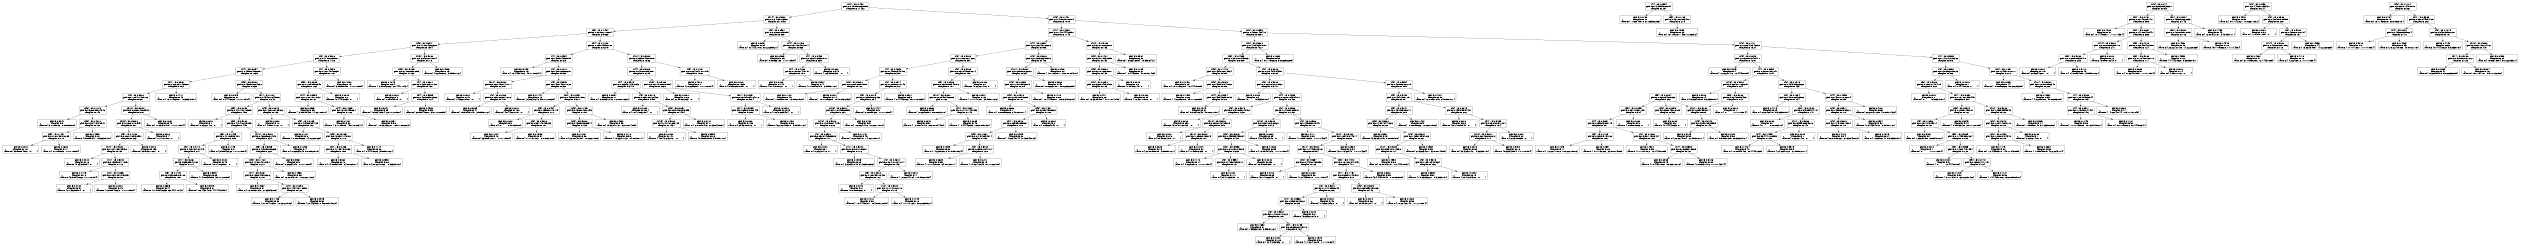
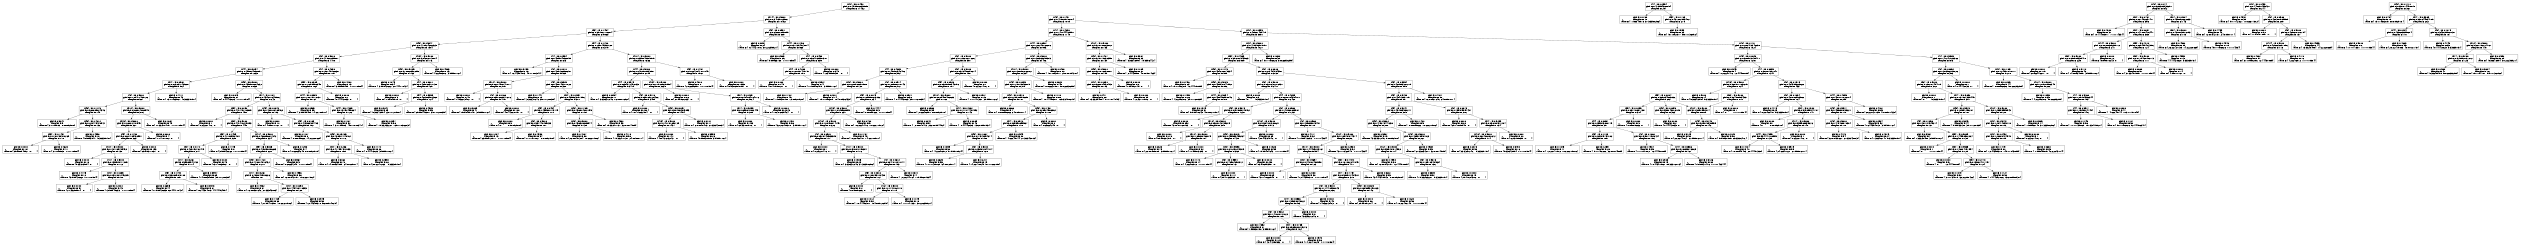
edge "X[0] <= 0.0450 gini = 0.499986893585 samples = 17452" -> "X[3] <= 0.1431 gini = 0.419829186184 samples = 7000": removed
node "X[1] <= 0.3261 gini = 0.463040908626 samples = 181": label "X[1] <= 0.3261 gini = 0.463040908626 samples = 181" -> "X[1] <= 0.3261 gini = 0.463040908626 value = 181"
